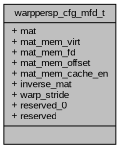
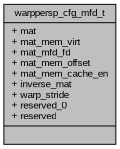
node "warppersp_cfg_mfd_t": text "+ mat_mem_fd" -> "+ mat_mfd_fd"
